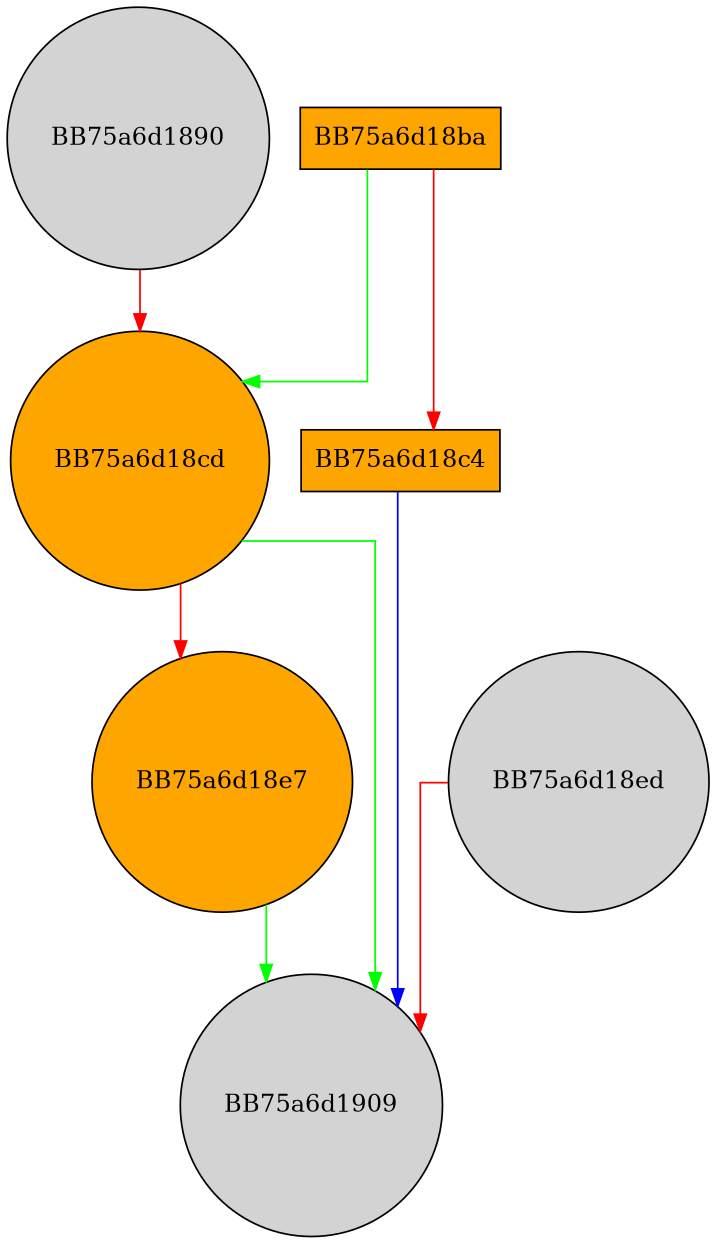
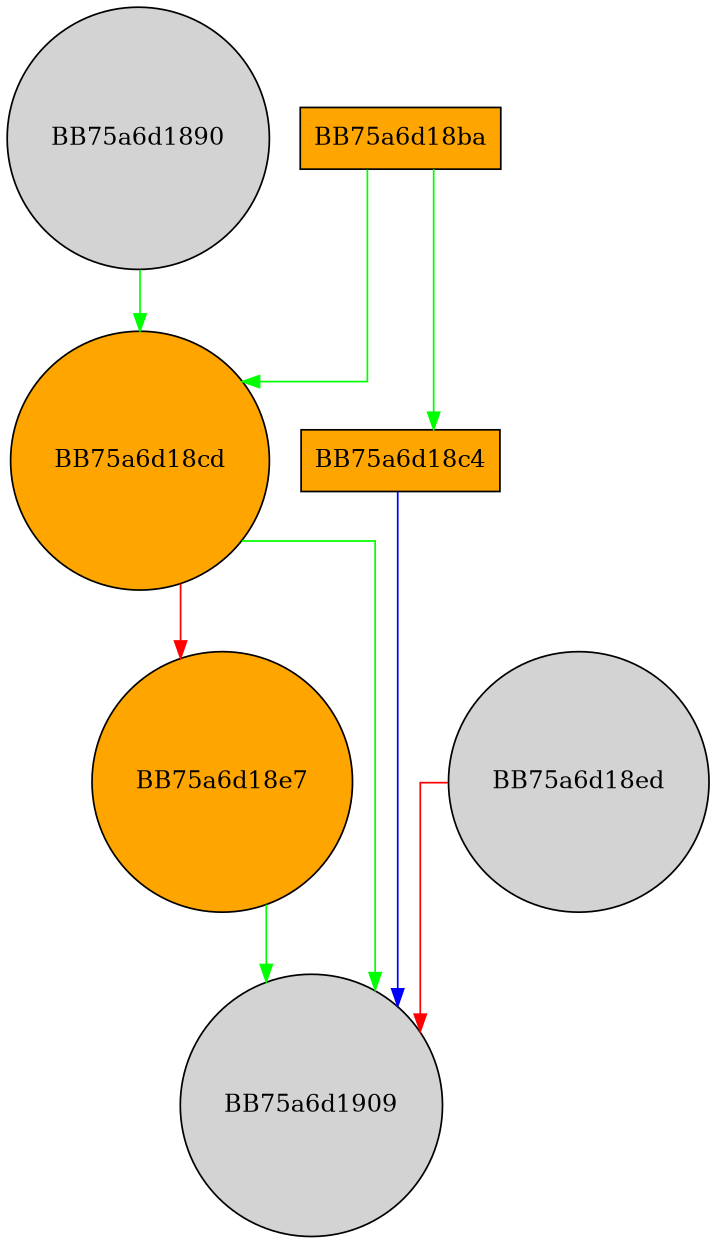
edge "BB75a6d18ba" -> "BB75a6d18c4": color red -> green
edge "BB75a6d1890" -> "BB75a6d18cd": color red -> green
